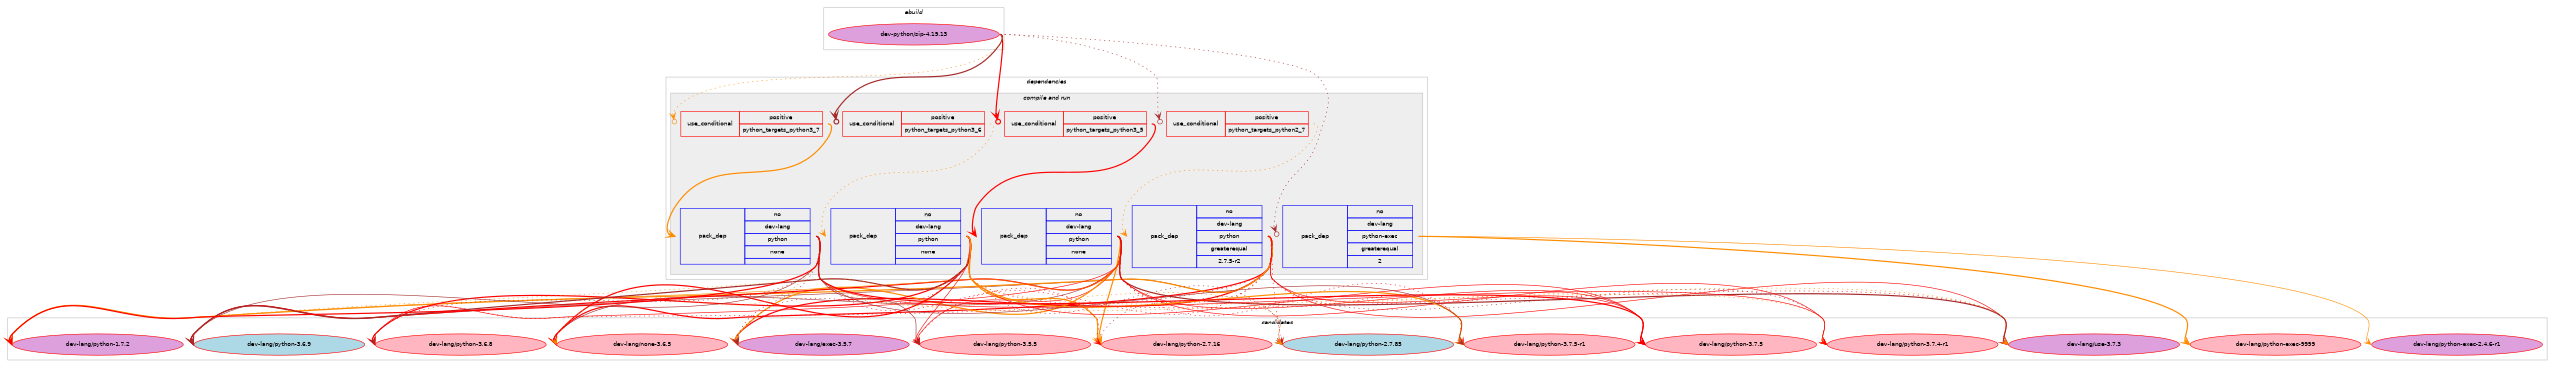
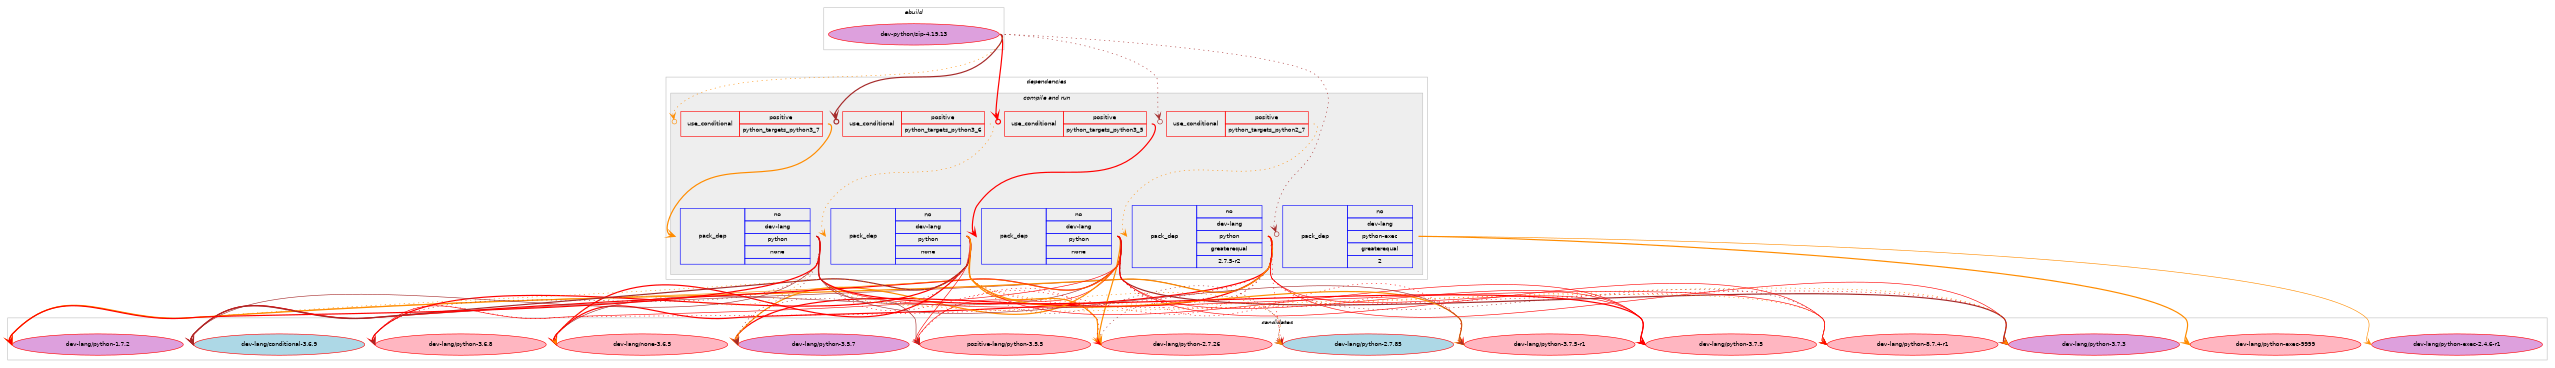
node "dev-lang/python-3.6.9": label "dev-lang/python-3.6.9" -> "dev-lang/conditional-3.6.9"
node "dev-lang/exec-3.5.7": label "dev-lang/exec-3.5.7" -> "dev-lang/python-3.5.7"
node "dev-lang/python-3.5.5": label "dev-lang/python-3.5.5" -> "positive-lang/python-3.5.5"
node "dev-lang/python-2.7.16": label "dev-lang/python-2.7.16" -> "dev-lang/python-2.7.26"
node "dev-lang/python-3.7.4-r1": label "dev-lang/python-3.7.4-r1" -> "dev-lang/python-8.7.4-r1"
node "dev-lang/use-3.7.3": label "dev-lang/use-3.7.3" -> "dev-lang/python-3.7.3"
